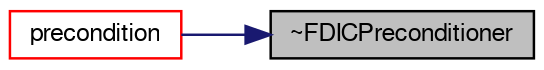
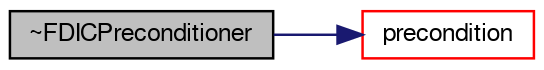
edge "precondition" -> "~FDICPreconditioner": reversed
